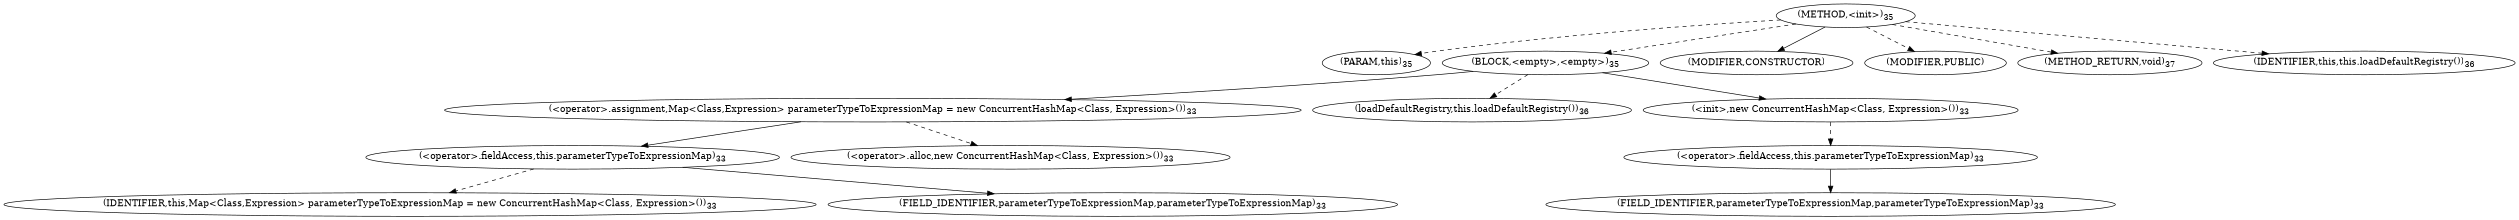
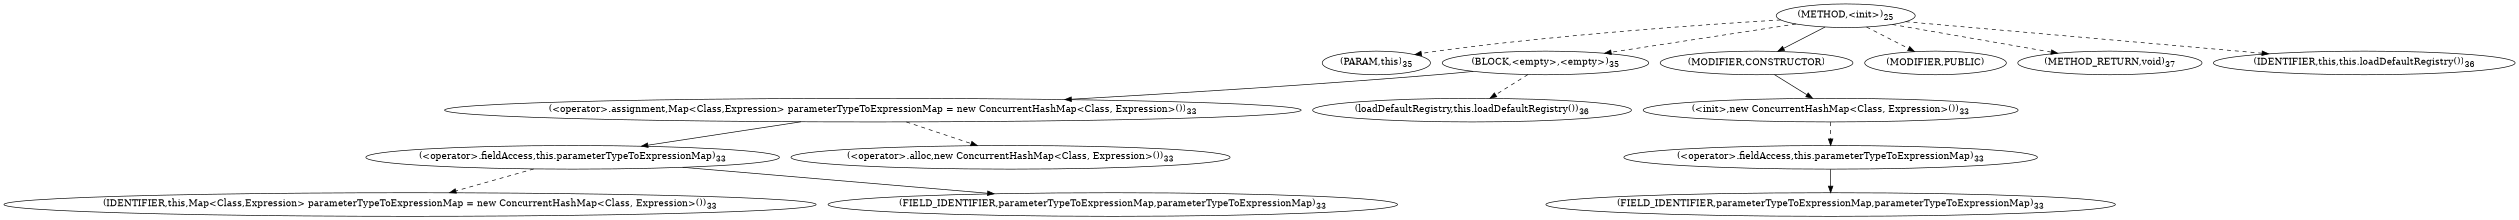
node "(METHOD,<init>)": text "35" -> "25"
edge "(BLOCK,<empty>,<empty>)" -> "(<init>,new ConcurrentHashMap<Class, Expression>())": now "(MODIFIER,CONSTRUCTOR)" -> "(<init>,new ConcurrentHashMap<Class, Expression>())"
